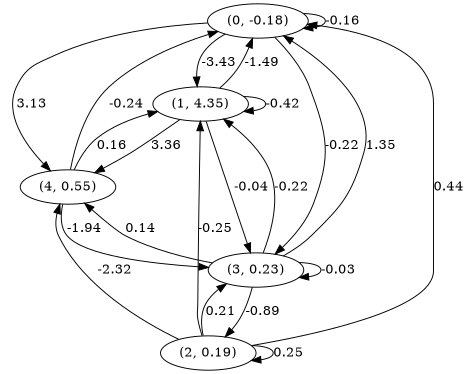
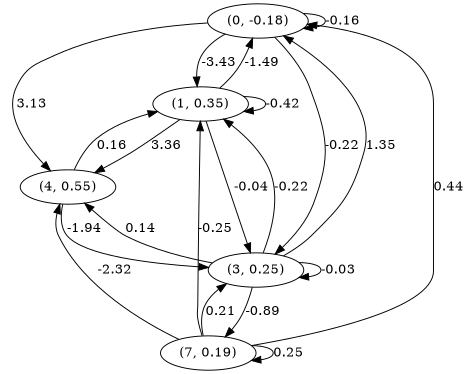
edge "(4, 0.55)" -> "(0, -0.18)": removed, label "-0.24"
node "(1, 4.35)": label "(1, 4.35)" -> "(1, 0.35)"
node "(3, 0.23)": label "(3, 0.23)" -> "(3, 0.25)"
node "(2, 0.19)": label "(2, 0.19)" -> "(7, 0.19)"
